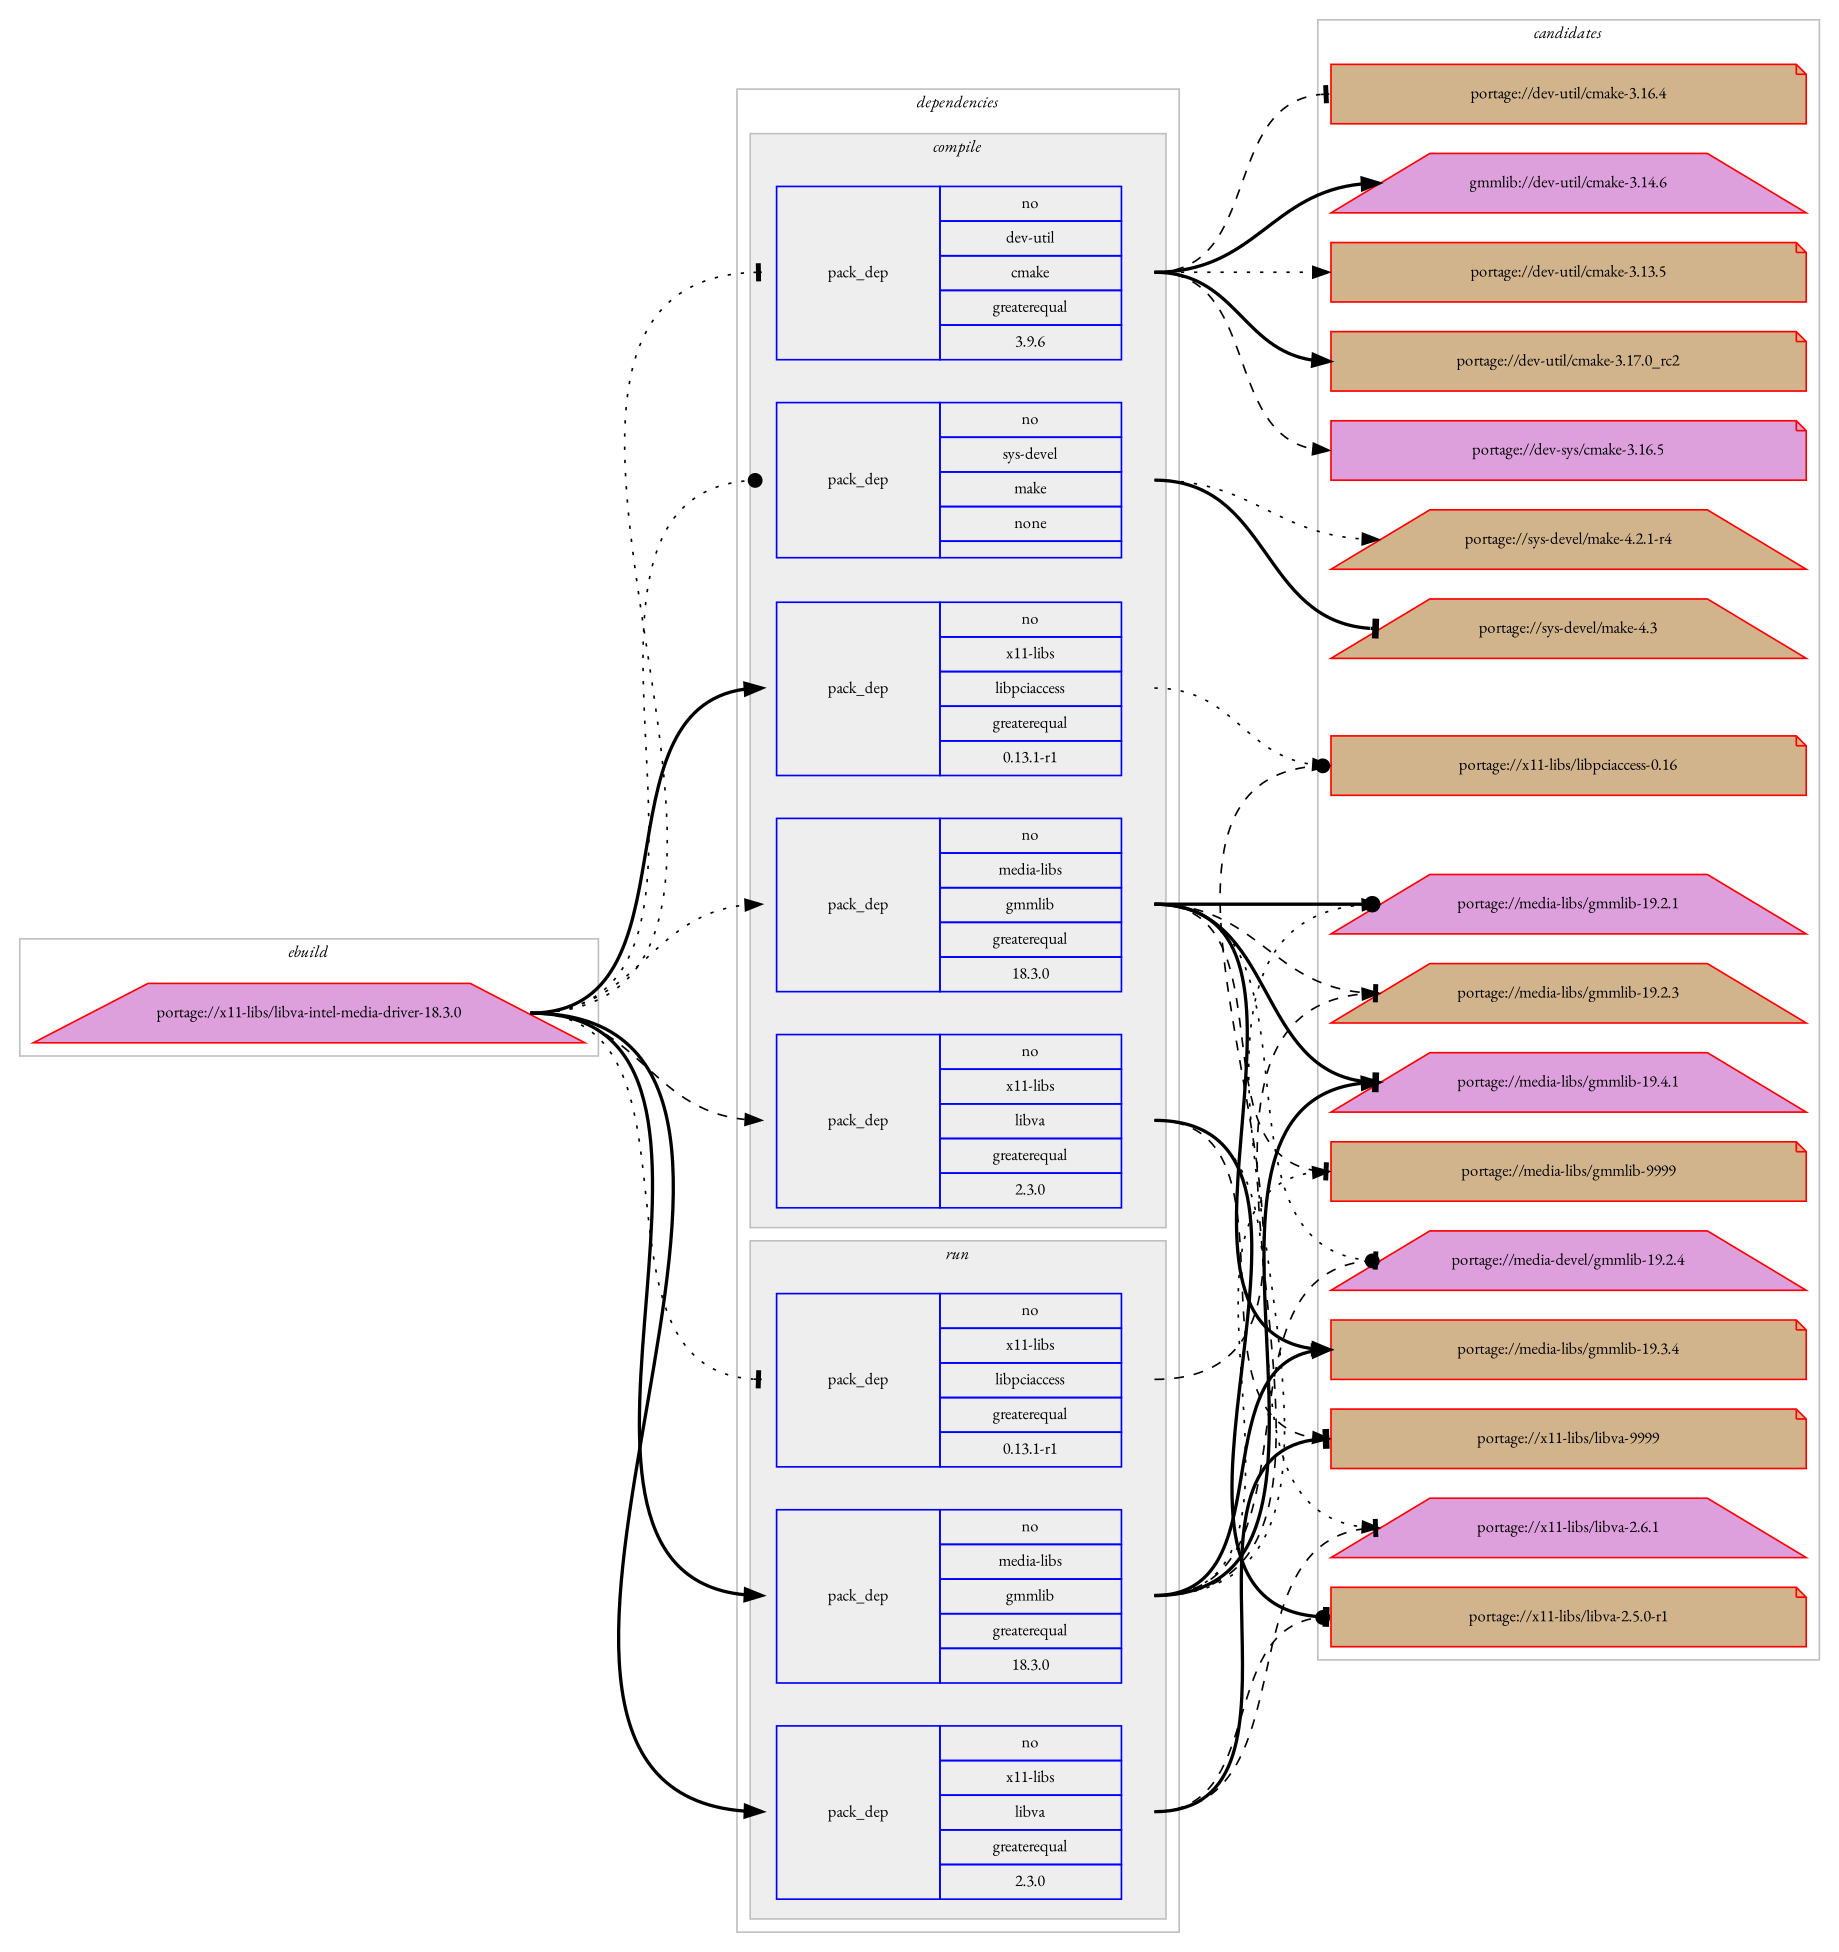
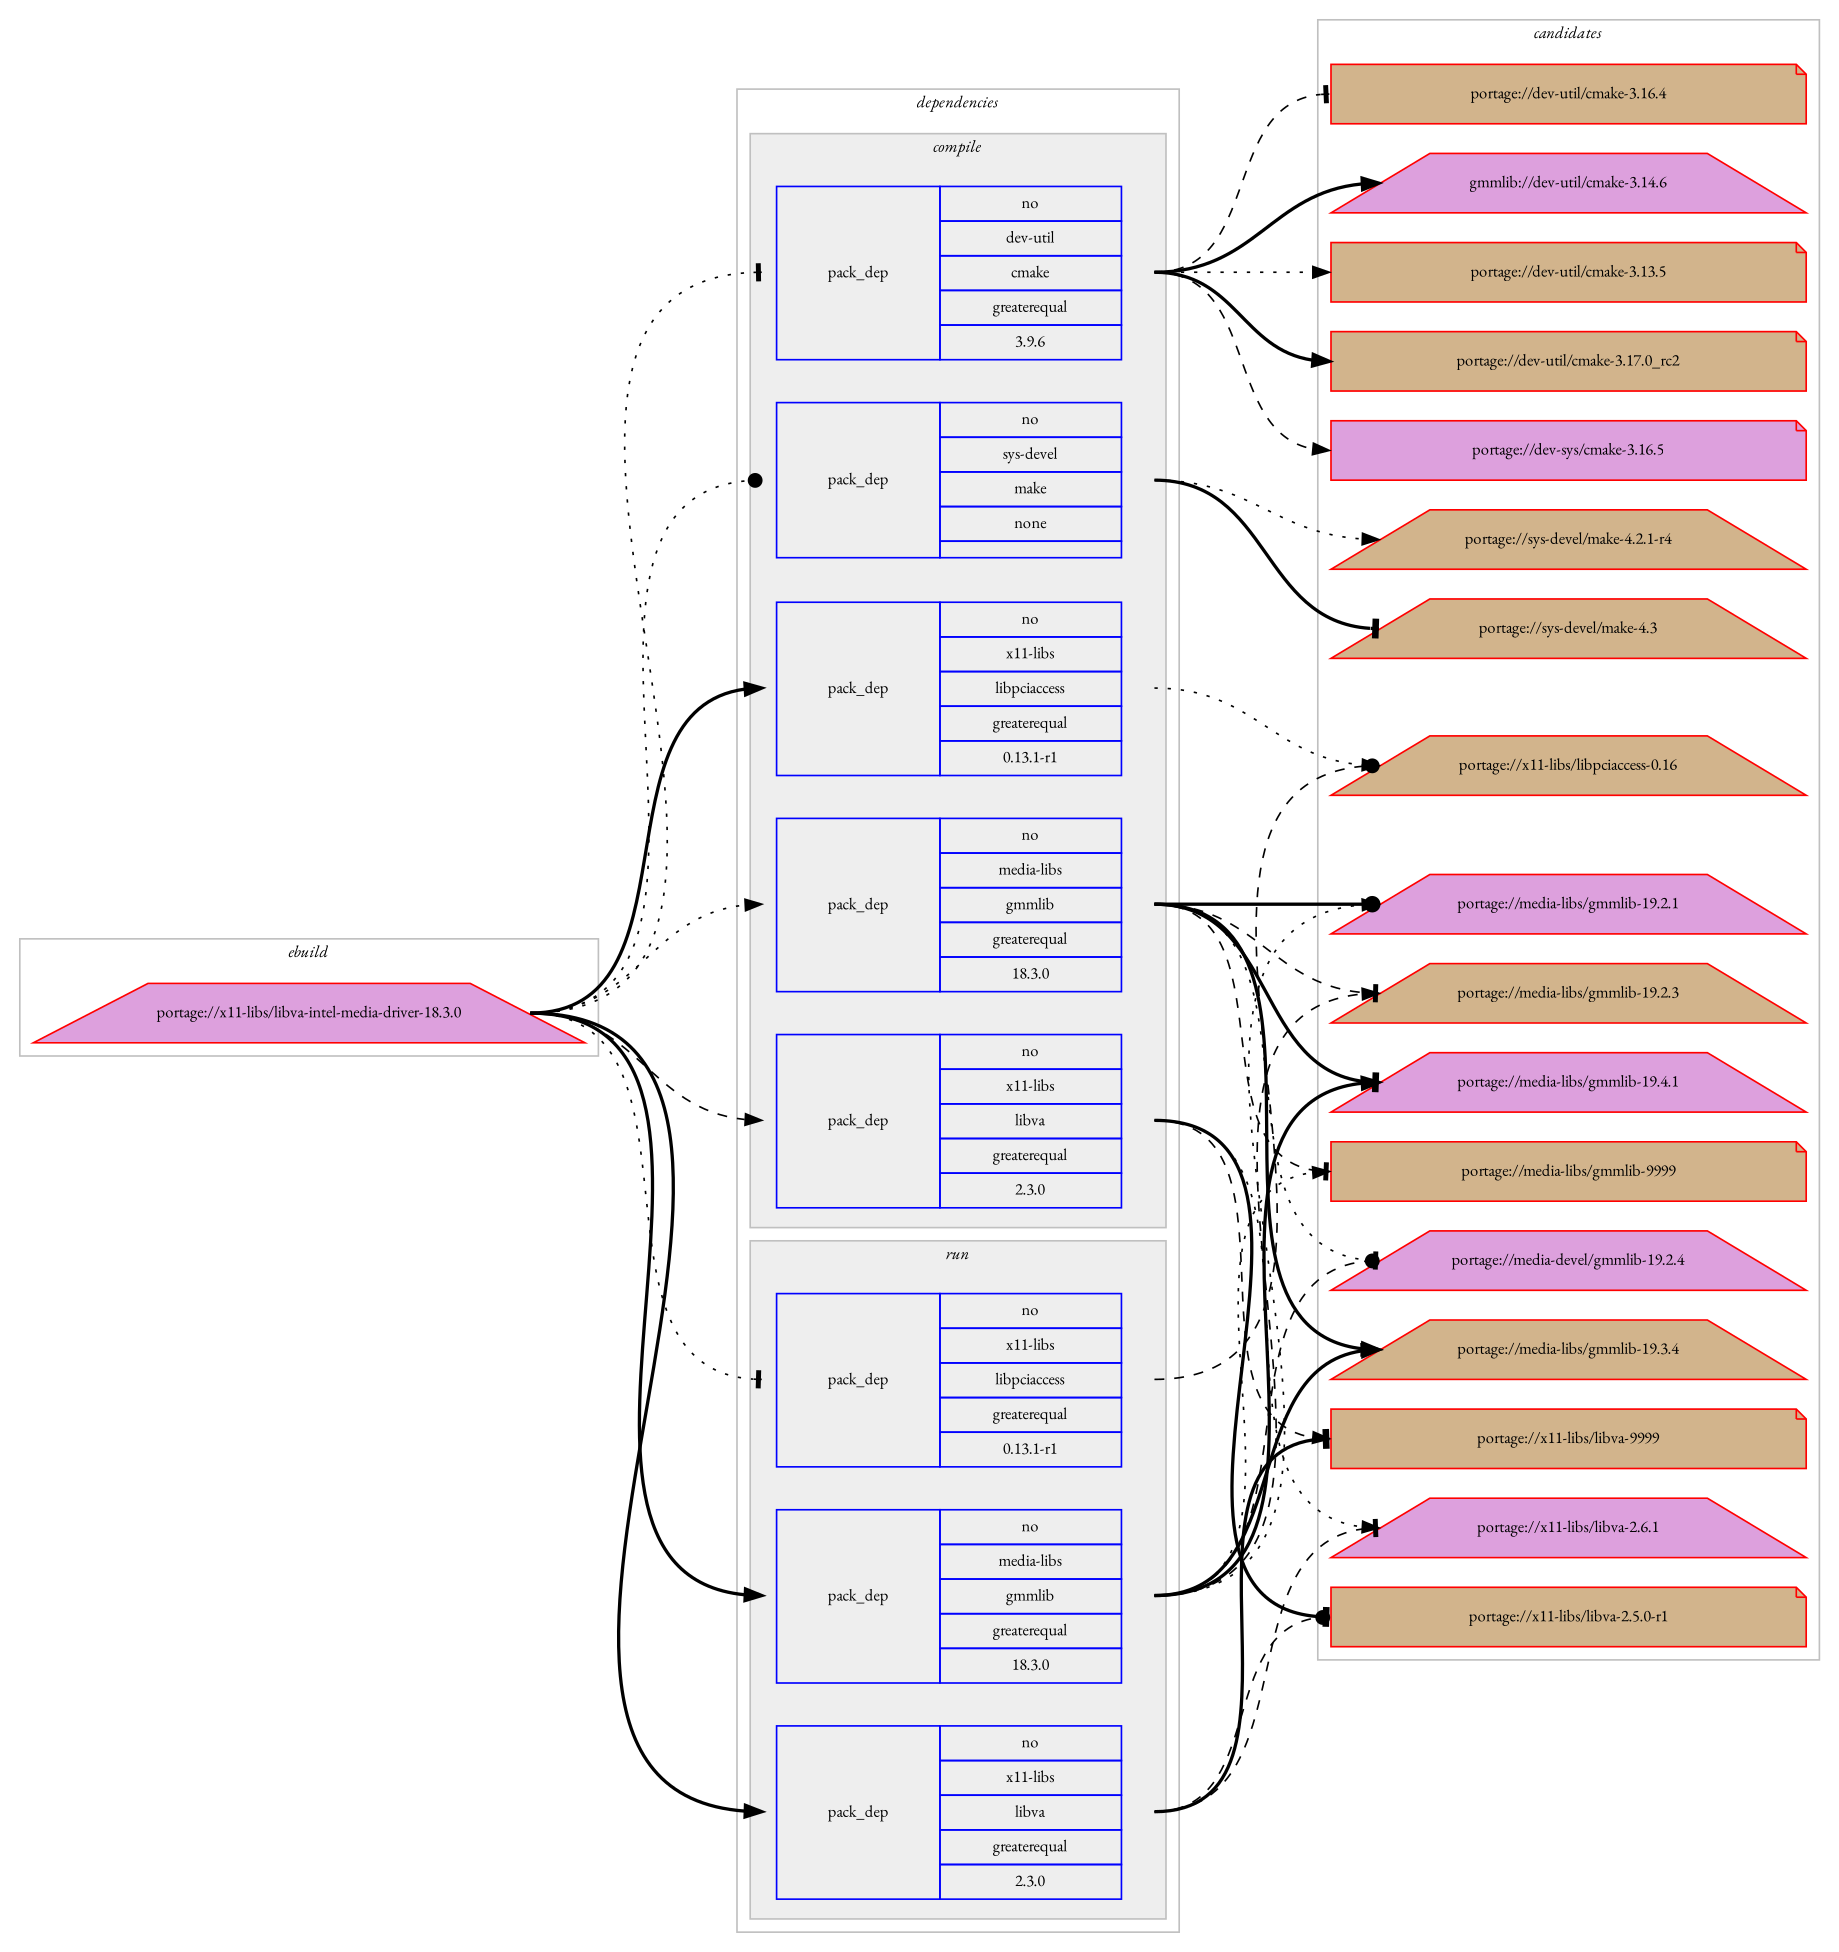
node "portage://x11-libs/libpciaccess-0.16": shape note -> trapezium
node "portage://media-libs/gmmlib-19.3.4": shape note -> trapezium
